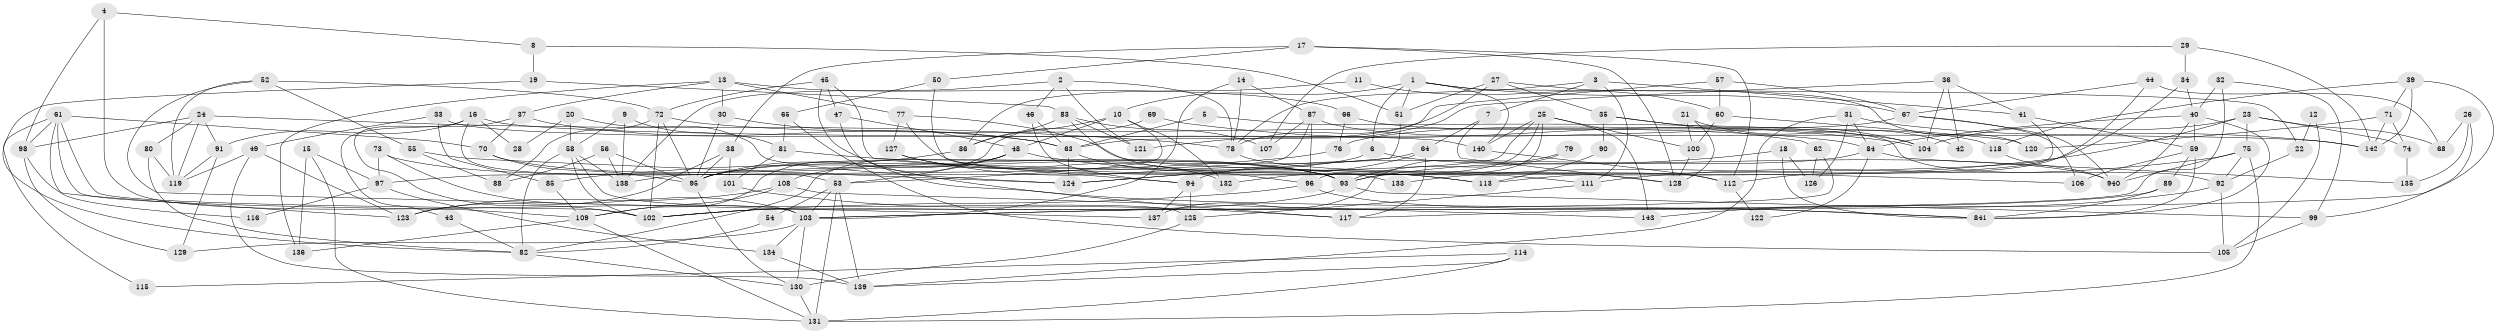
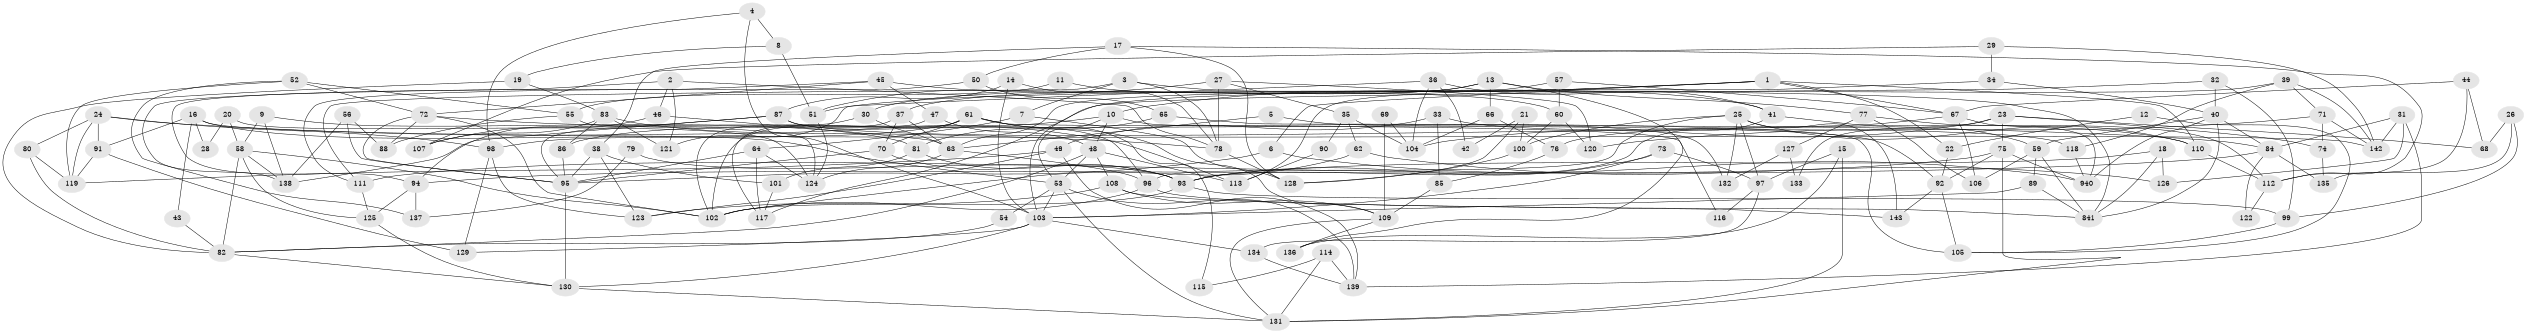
edge "11" -- "86": now "11" -- "55"
node "140": label "140" -> "110"
